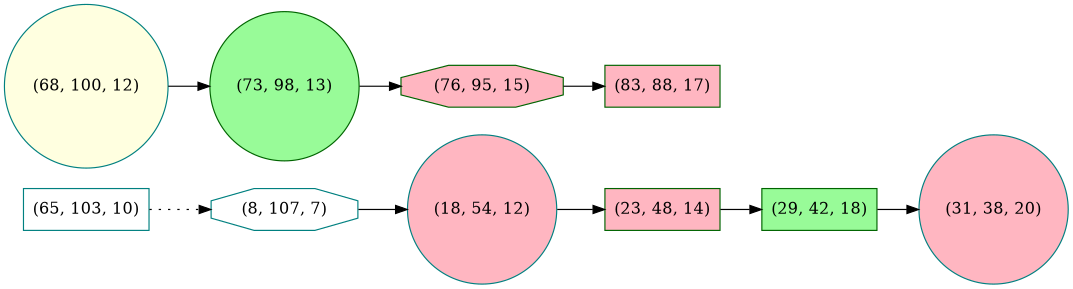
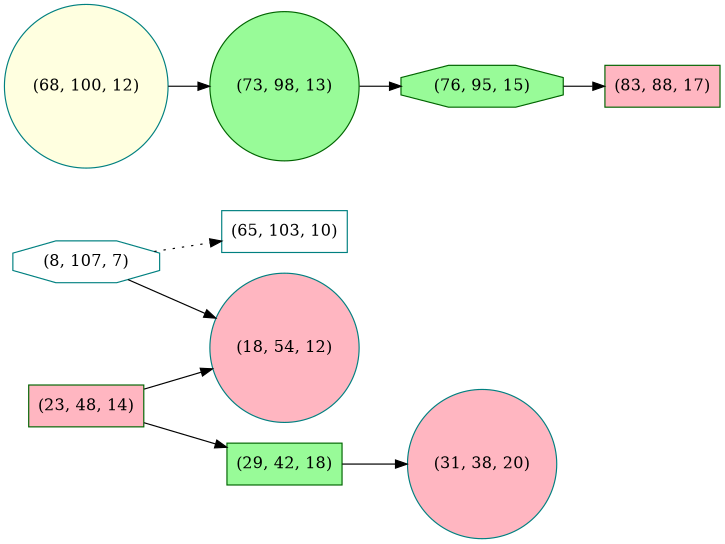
node "(76, 95, 15)": fillcolor lightpink -> palegreen
edge "(65, 103, 10)" -> "(8, 107, 7)": reversed
edge "(18, 54, 12)" -> "(23, 48, 14)": reversed
